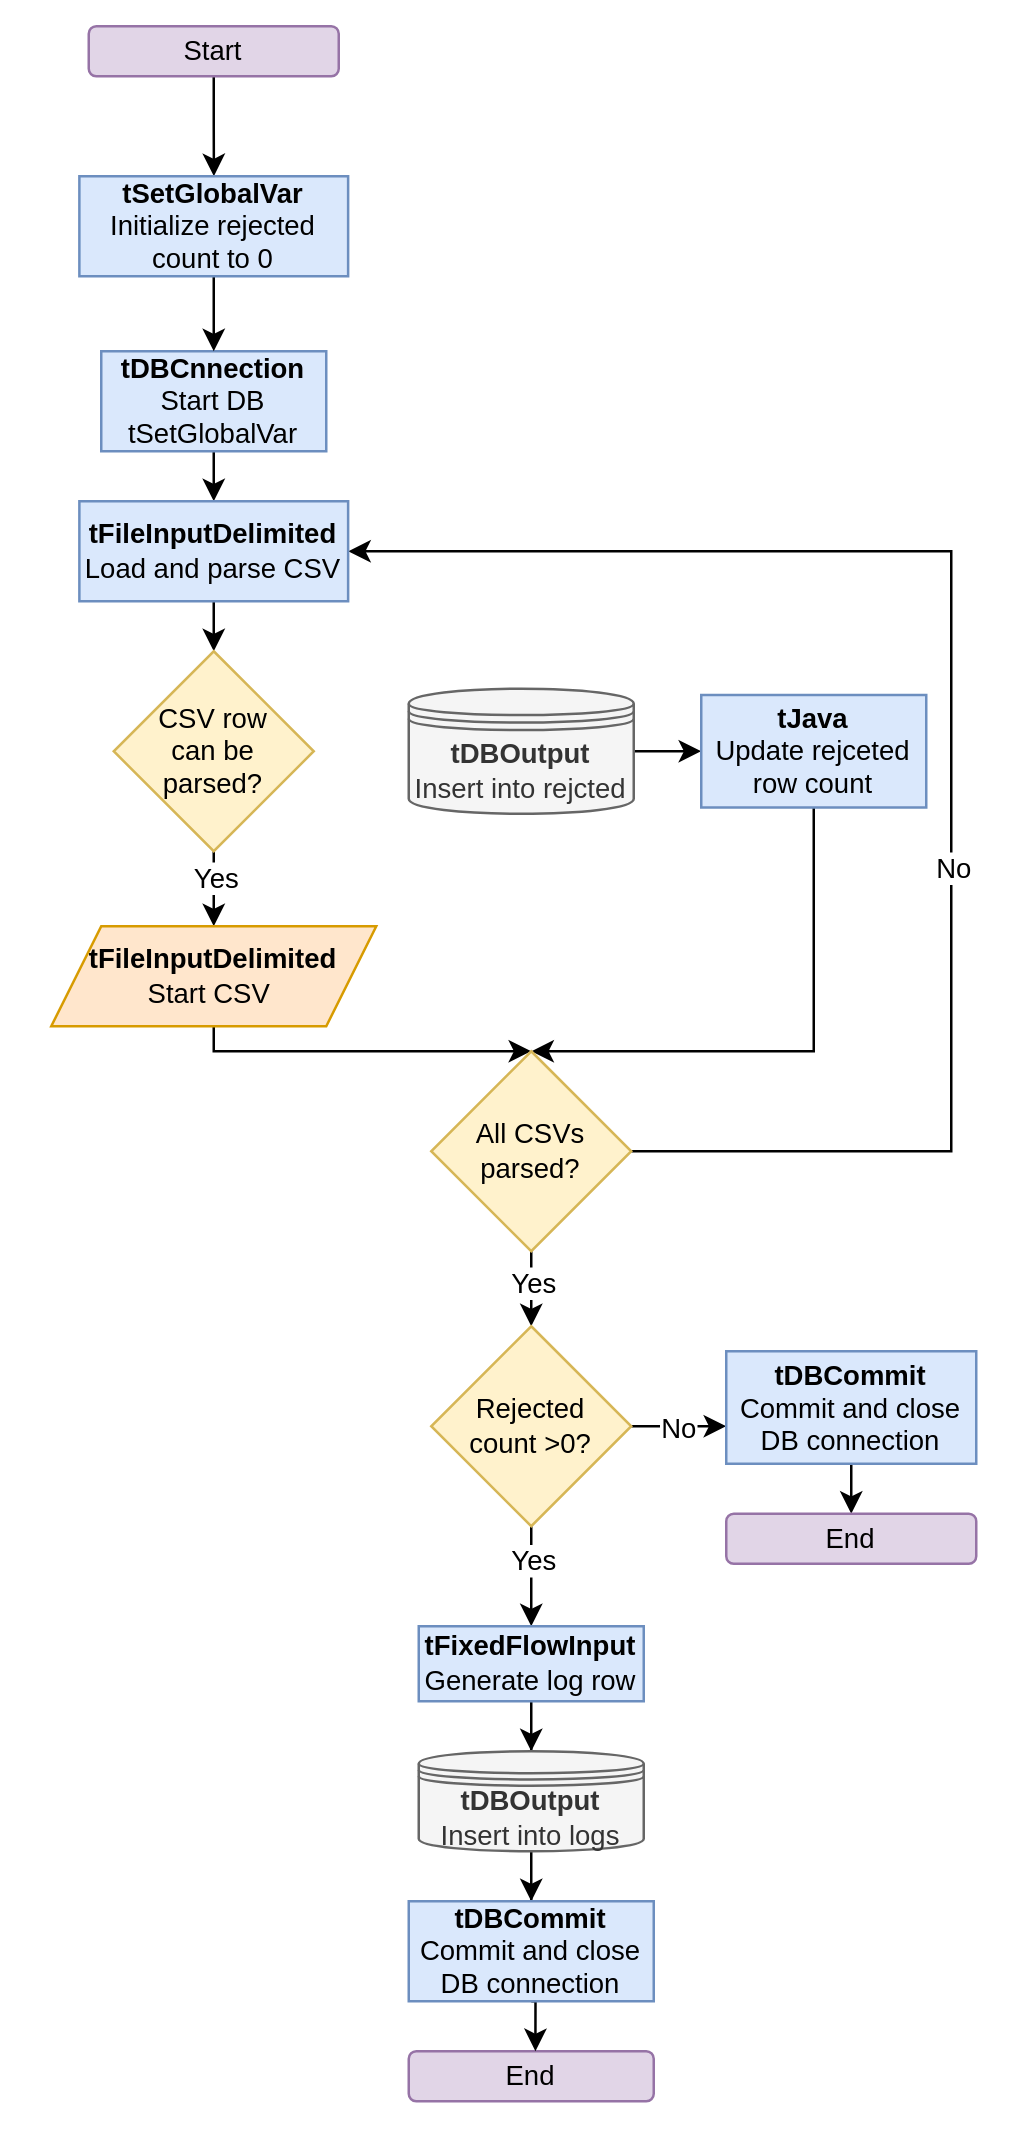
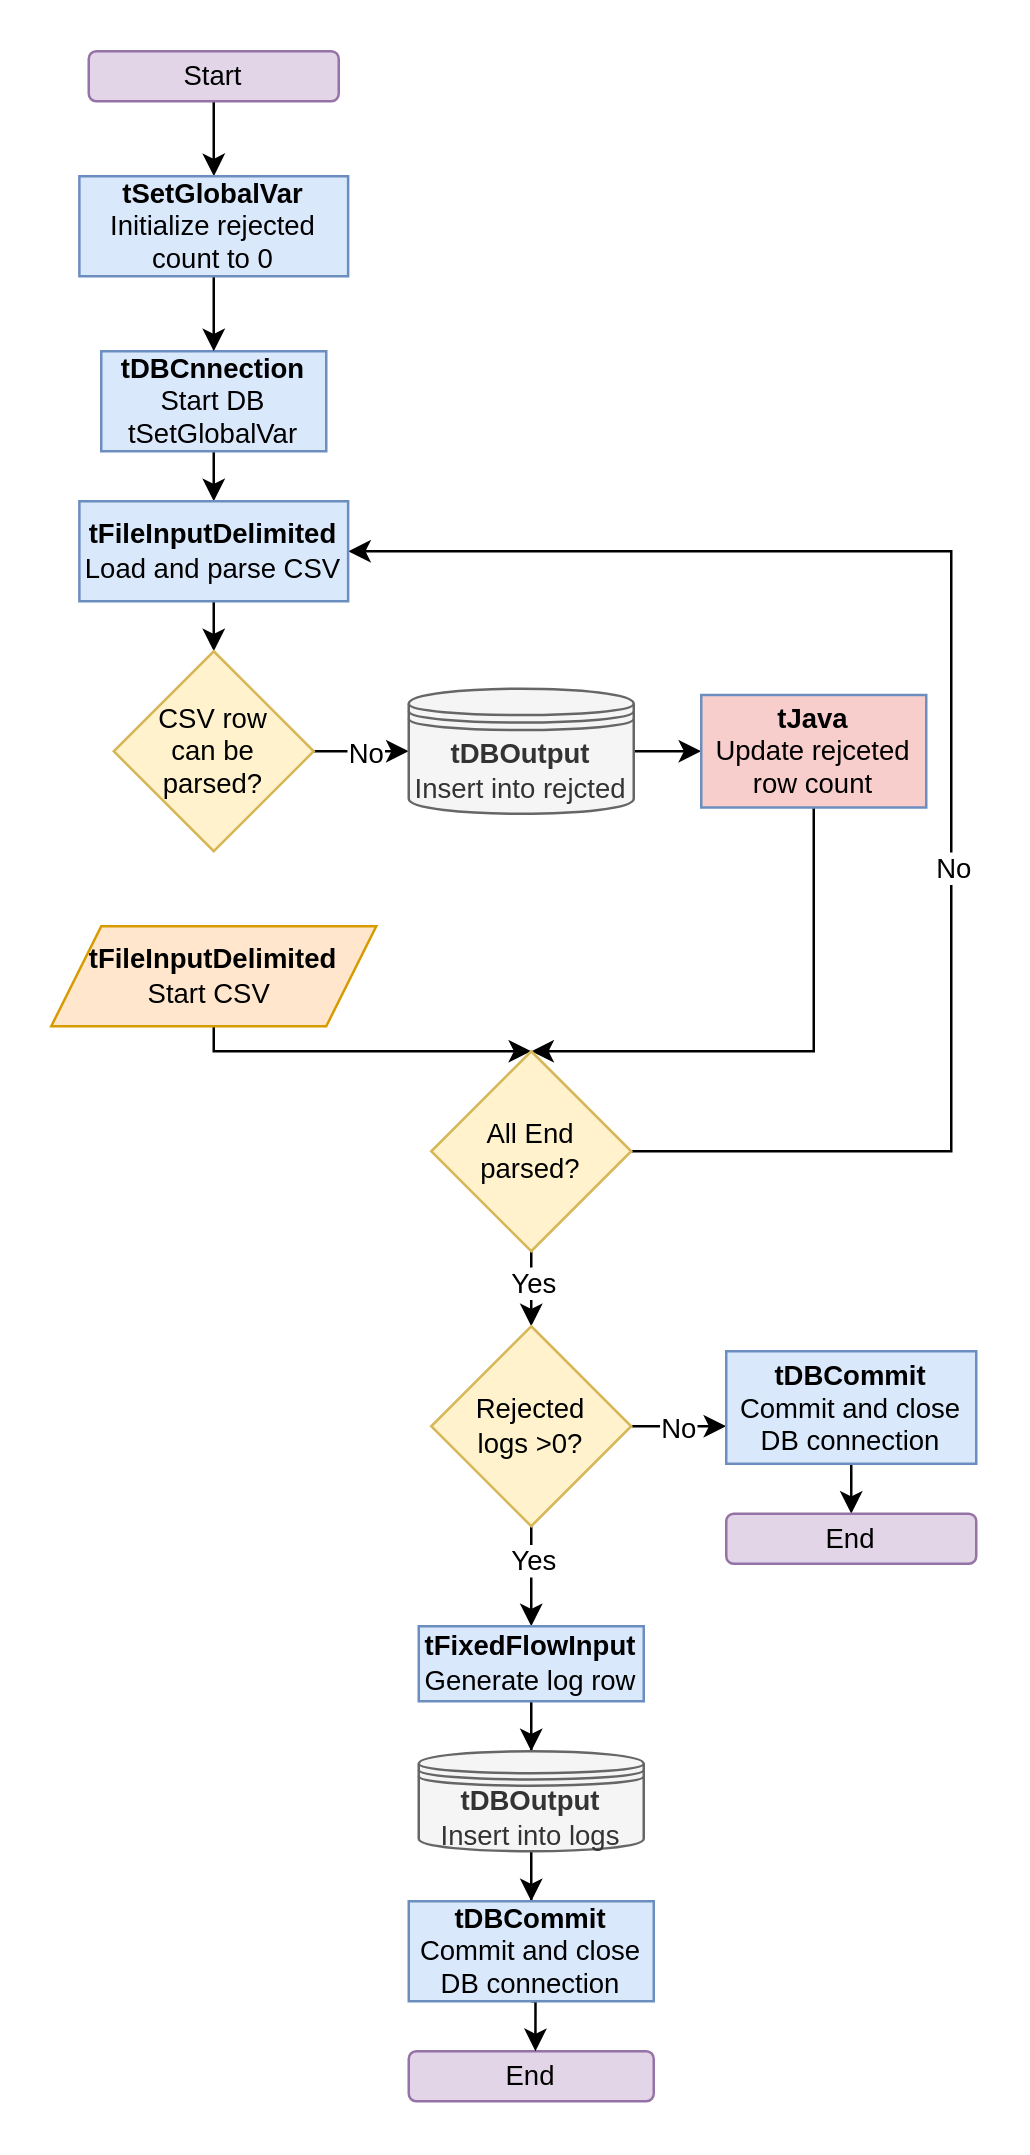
node "Start": moved (214, 51) -> (214, 76)
edge "CSV row can be parsed?" -> "tDBOutputInsert into rejcted": added, label "No"
node "tJavaUpdate rejceted row count": fillcolor #dae8fc -> #f8cecc
edge "CSV row can be parsed?" -> "tFileInputDelimitedStart CSV": removed, label "Yes"
node "All CSVs parsed?": label "All CSVs parsed?" -> "All End parsed?"
node "Rejected count >0?": label "Rejected count >0?" -> "Rejected logs >0?"
